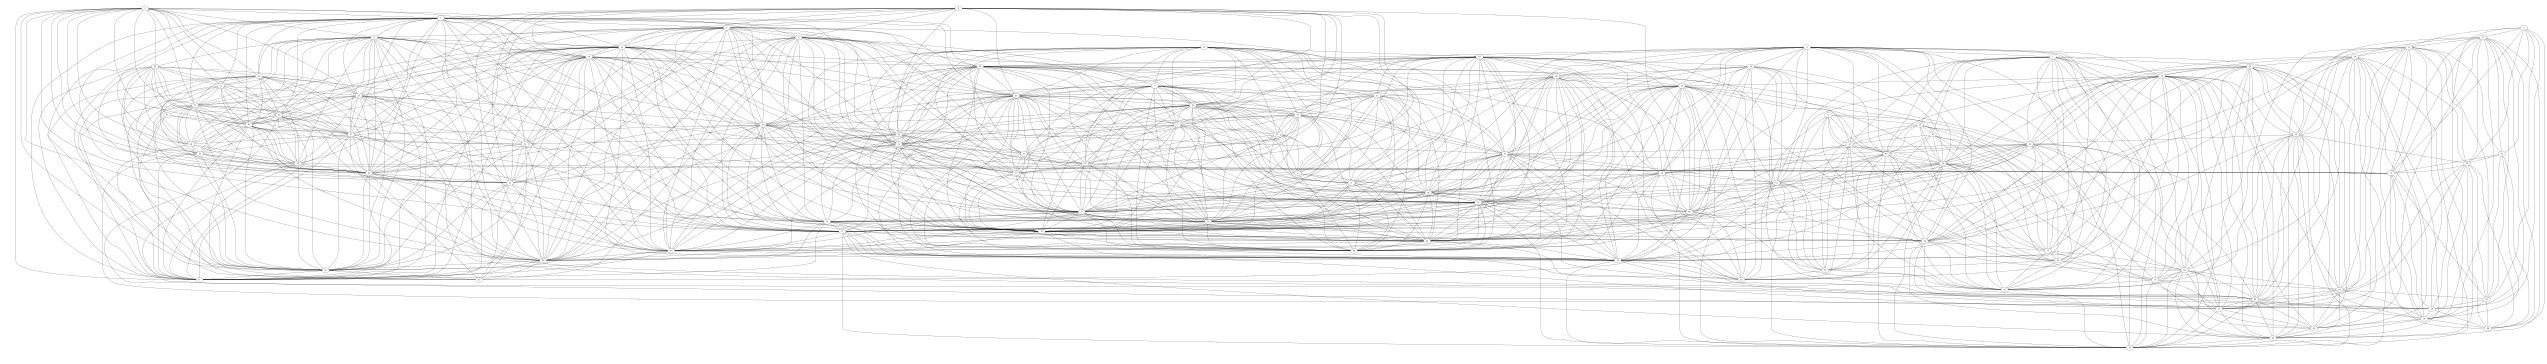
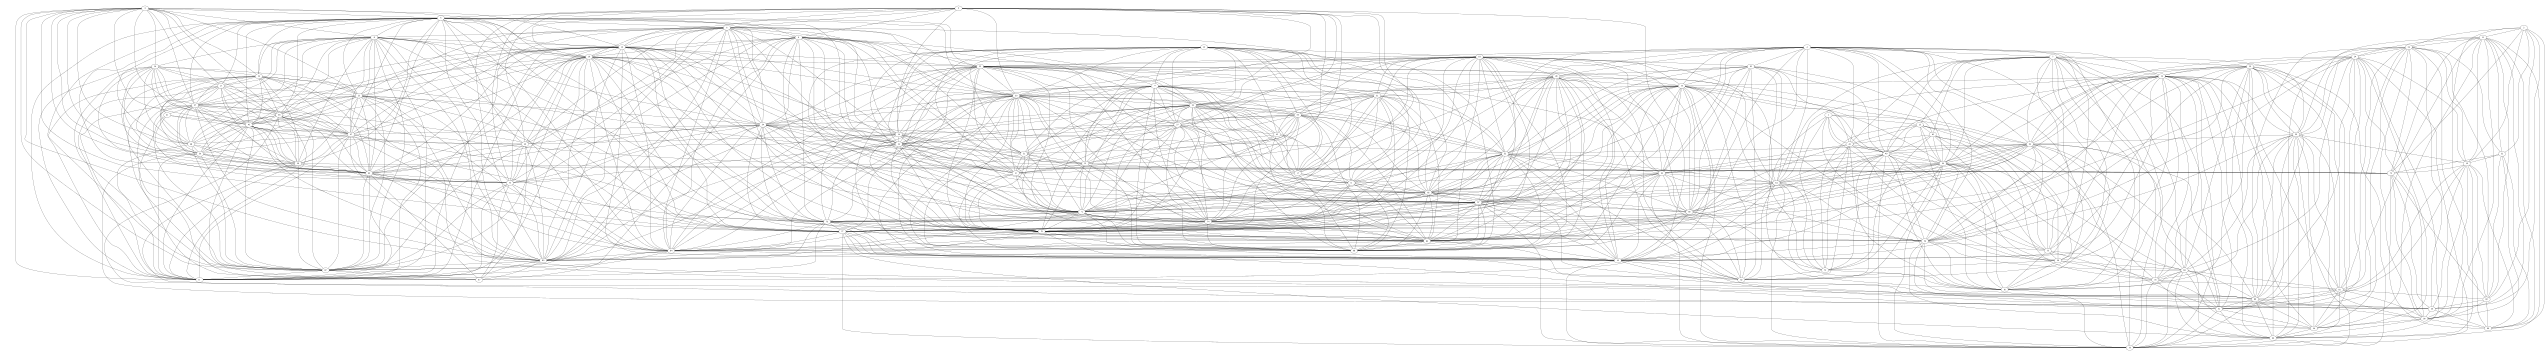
edge "0" -- "63": removed
edge "9" -- "77": now "9" -- "16"
edge "34" -- "77": now "34" -- "60"
